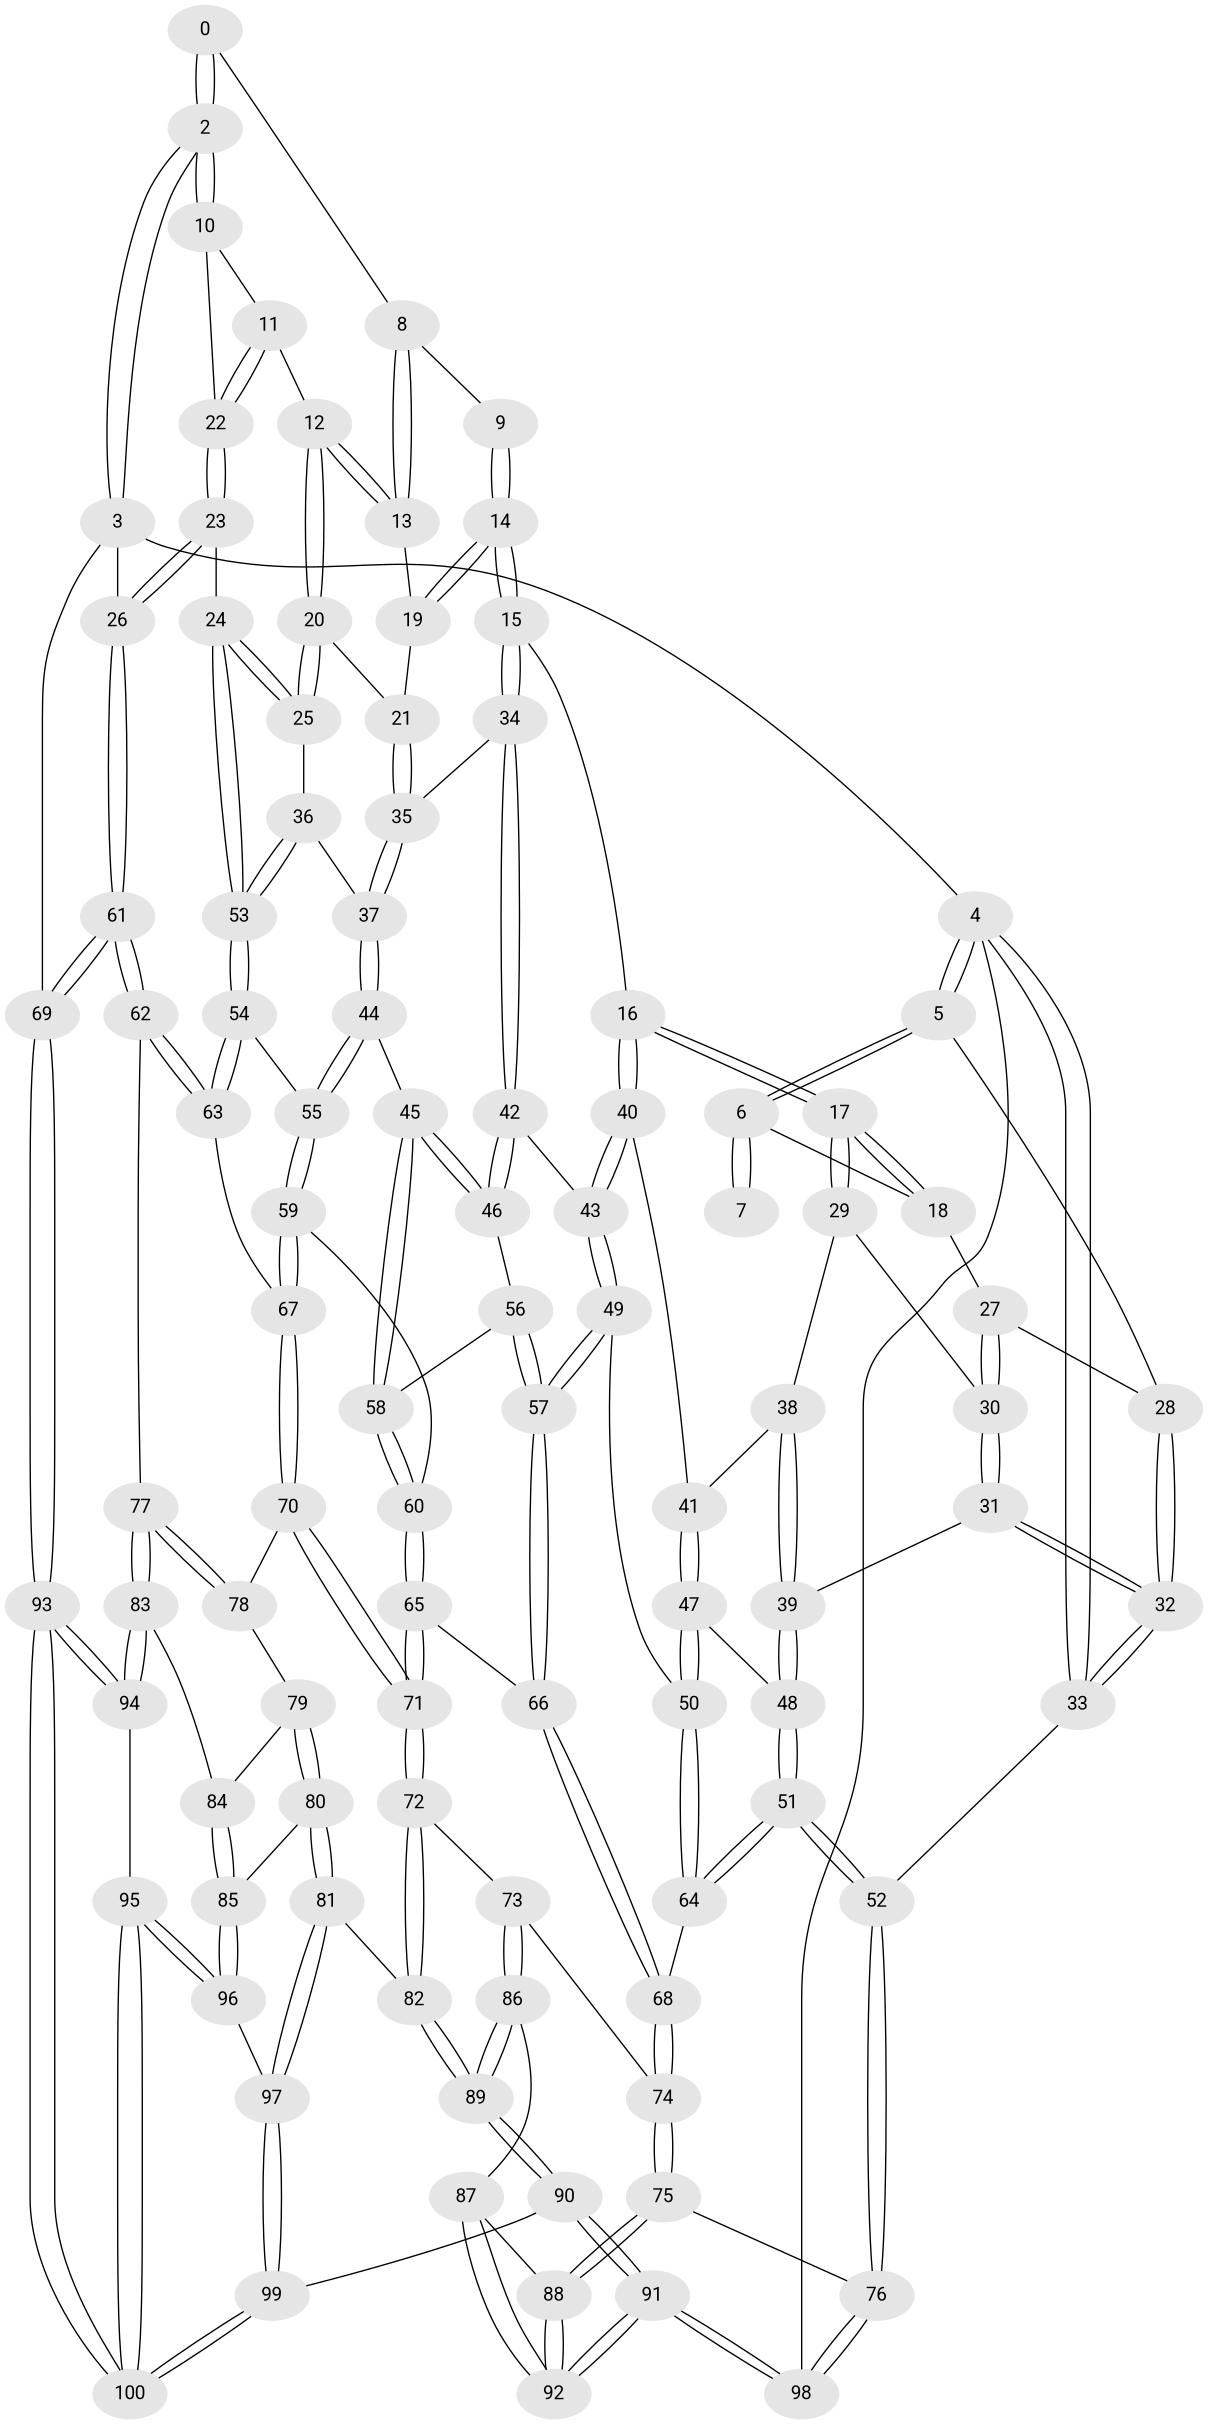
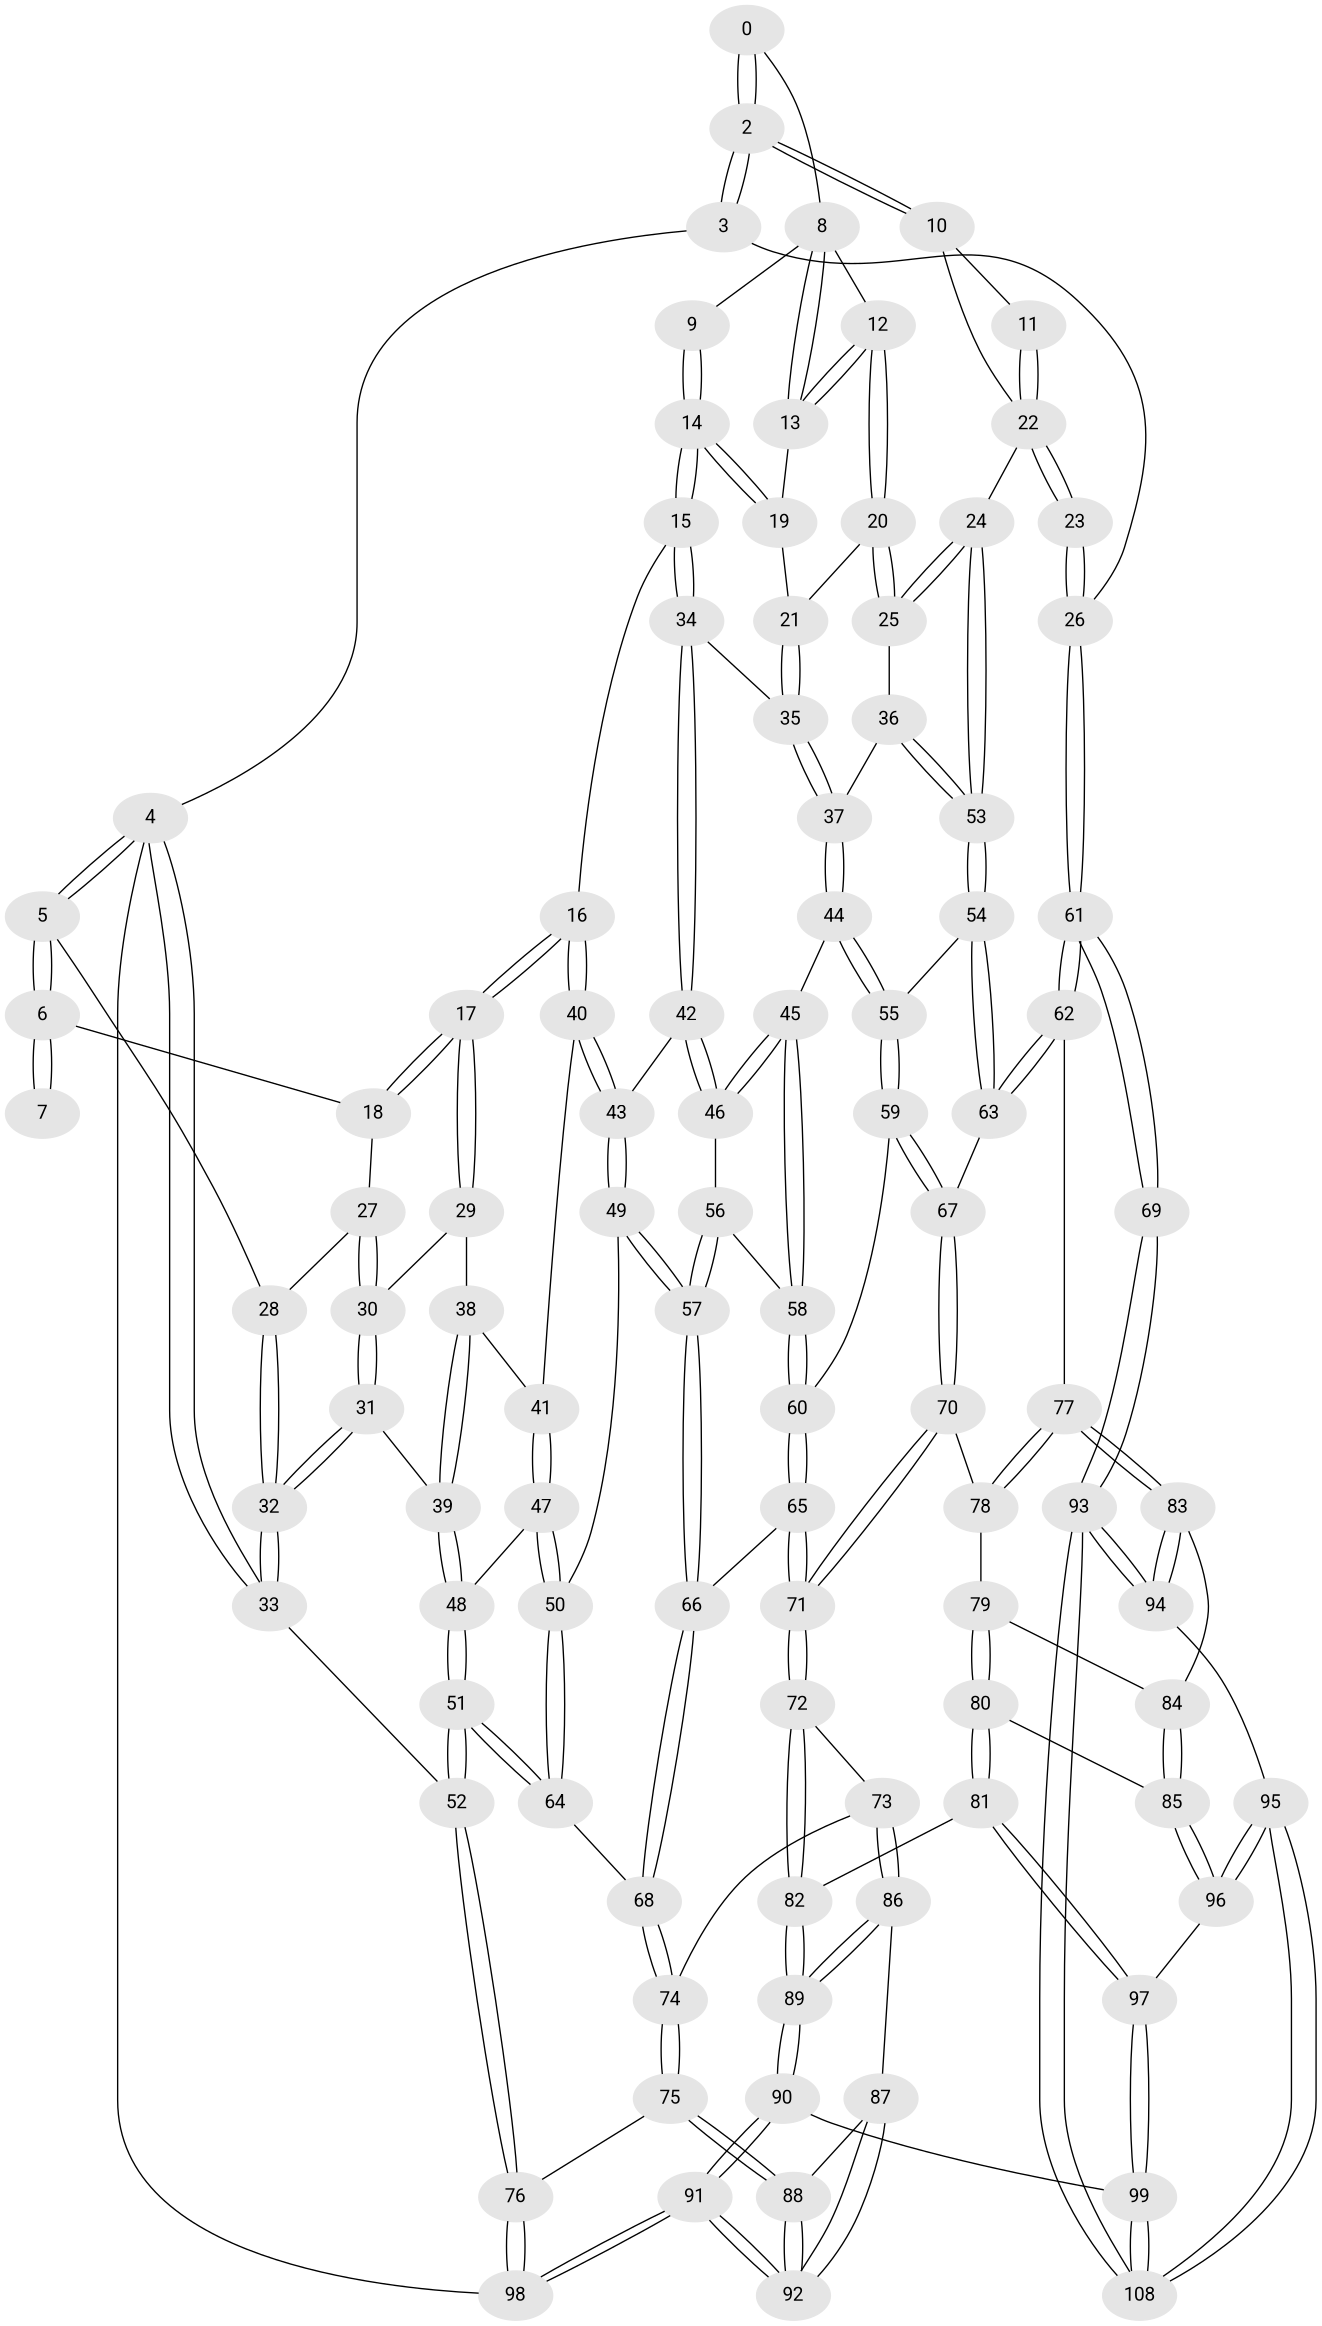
edge "11" -- "12": now "8" -- "12"
edge "23" -- "24": now "22" -- "24"
edge "3" -- "69": removed
node "100": label "100" -> "108"
